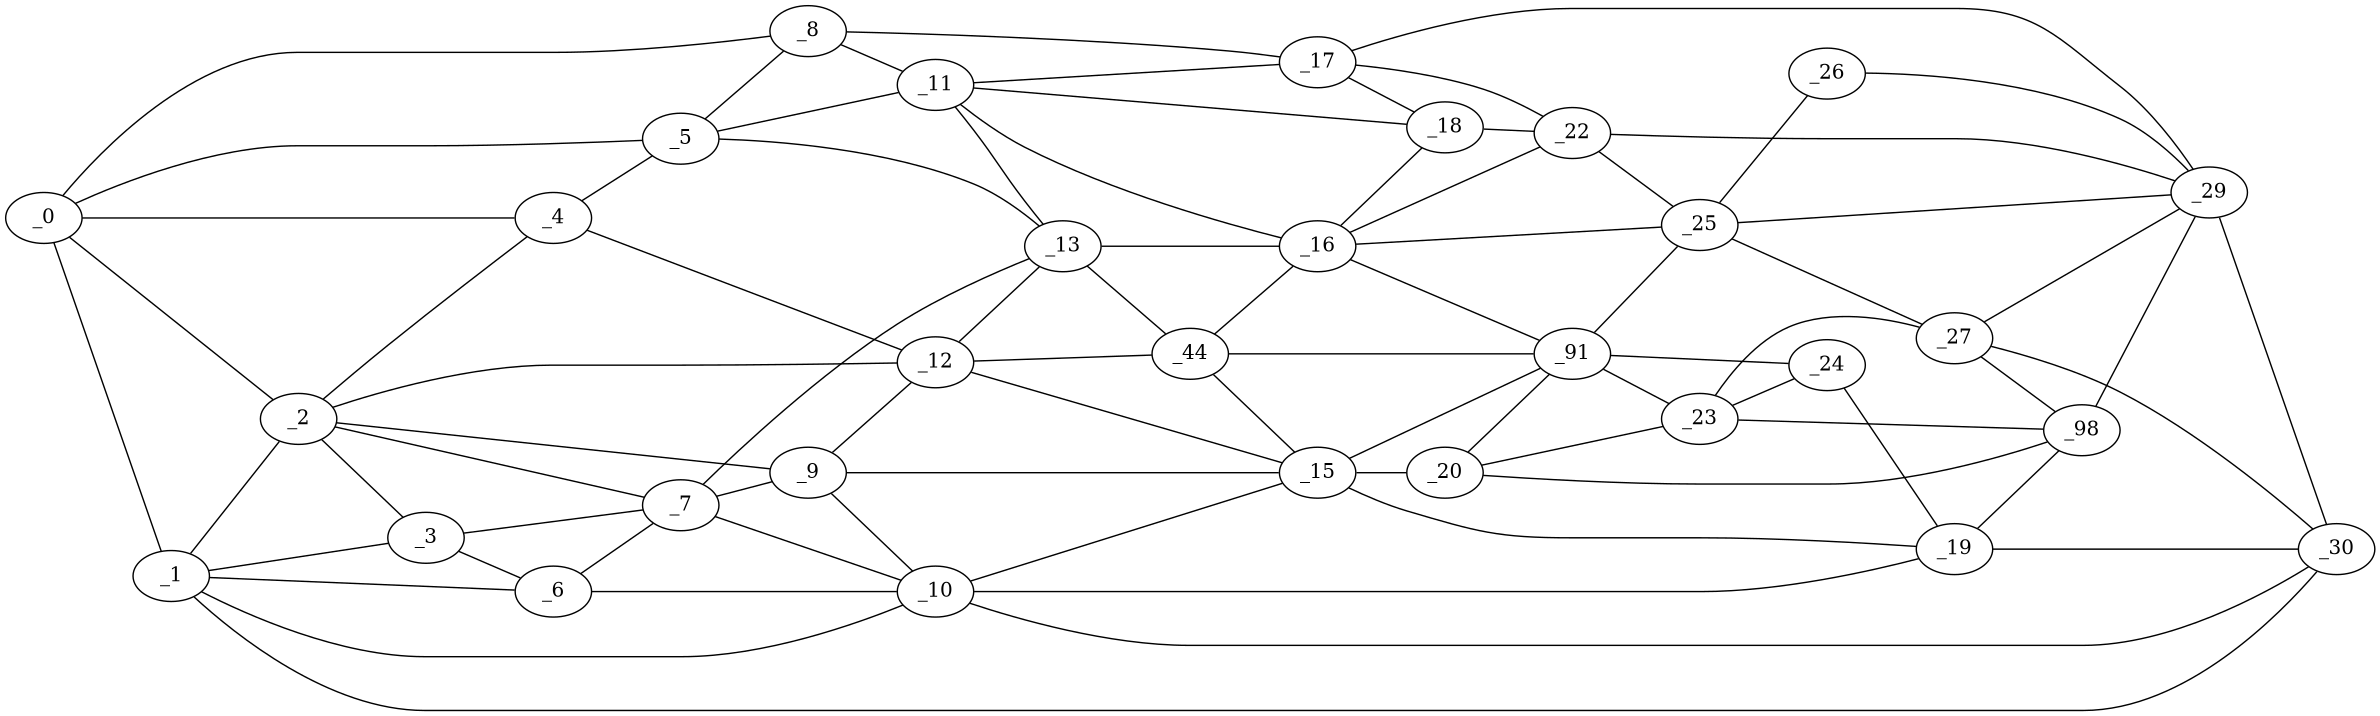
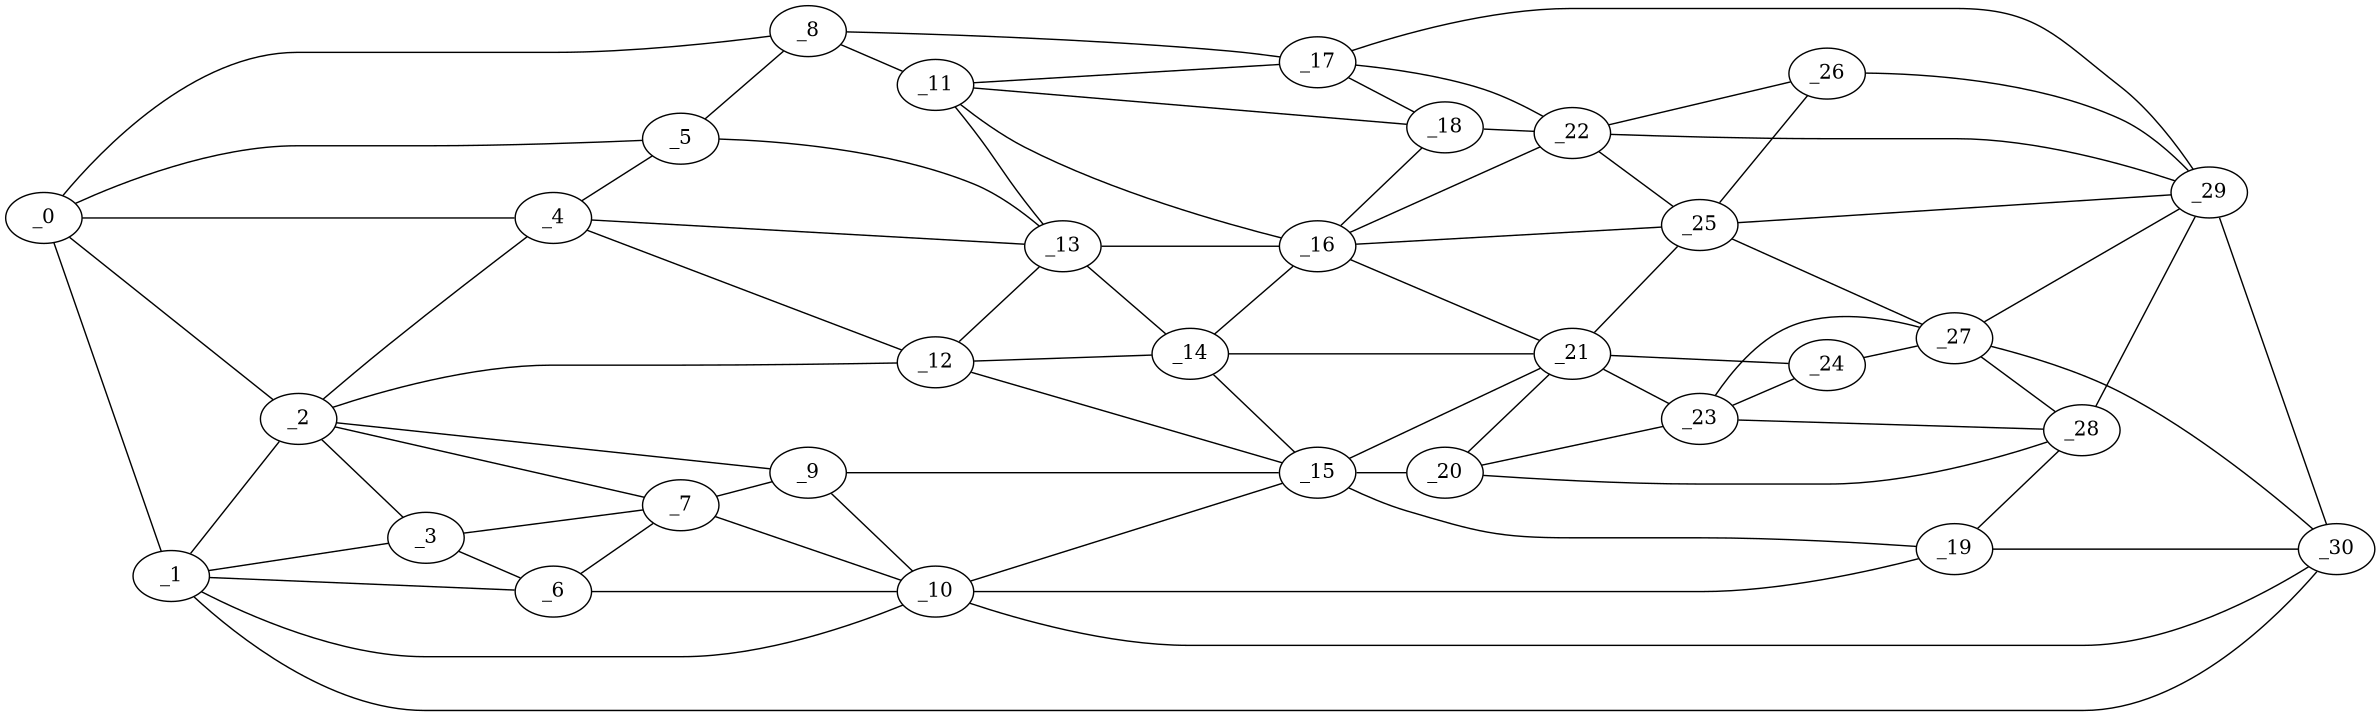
edge "_26" -- "_22": added
edge "_11" -- "_5": removed
edge "_13" -- "_7": now "_13" -- "_4"
node "_44": label "_44" -> "_14"
node "_91": label "_91" -> "_21"
edge "_12" -- "_9": removed
node "_98": label "_98" -> "_28"
edge "_24" -- "_19": now "_24" -- "_27"
